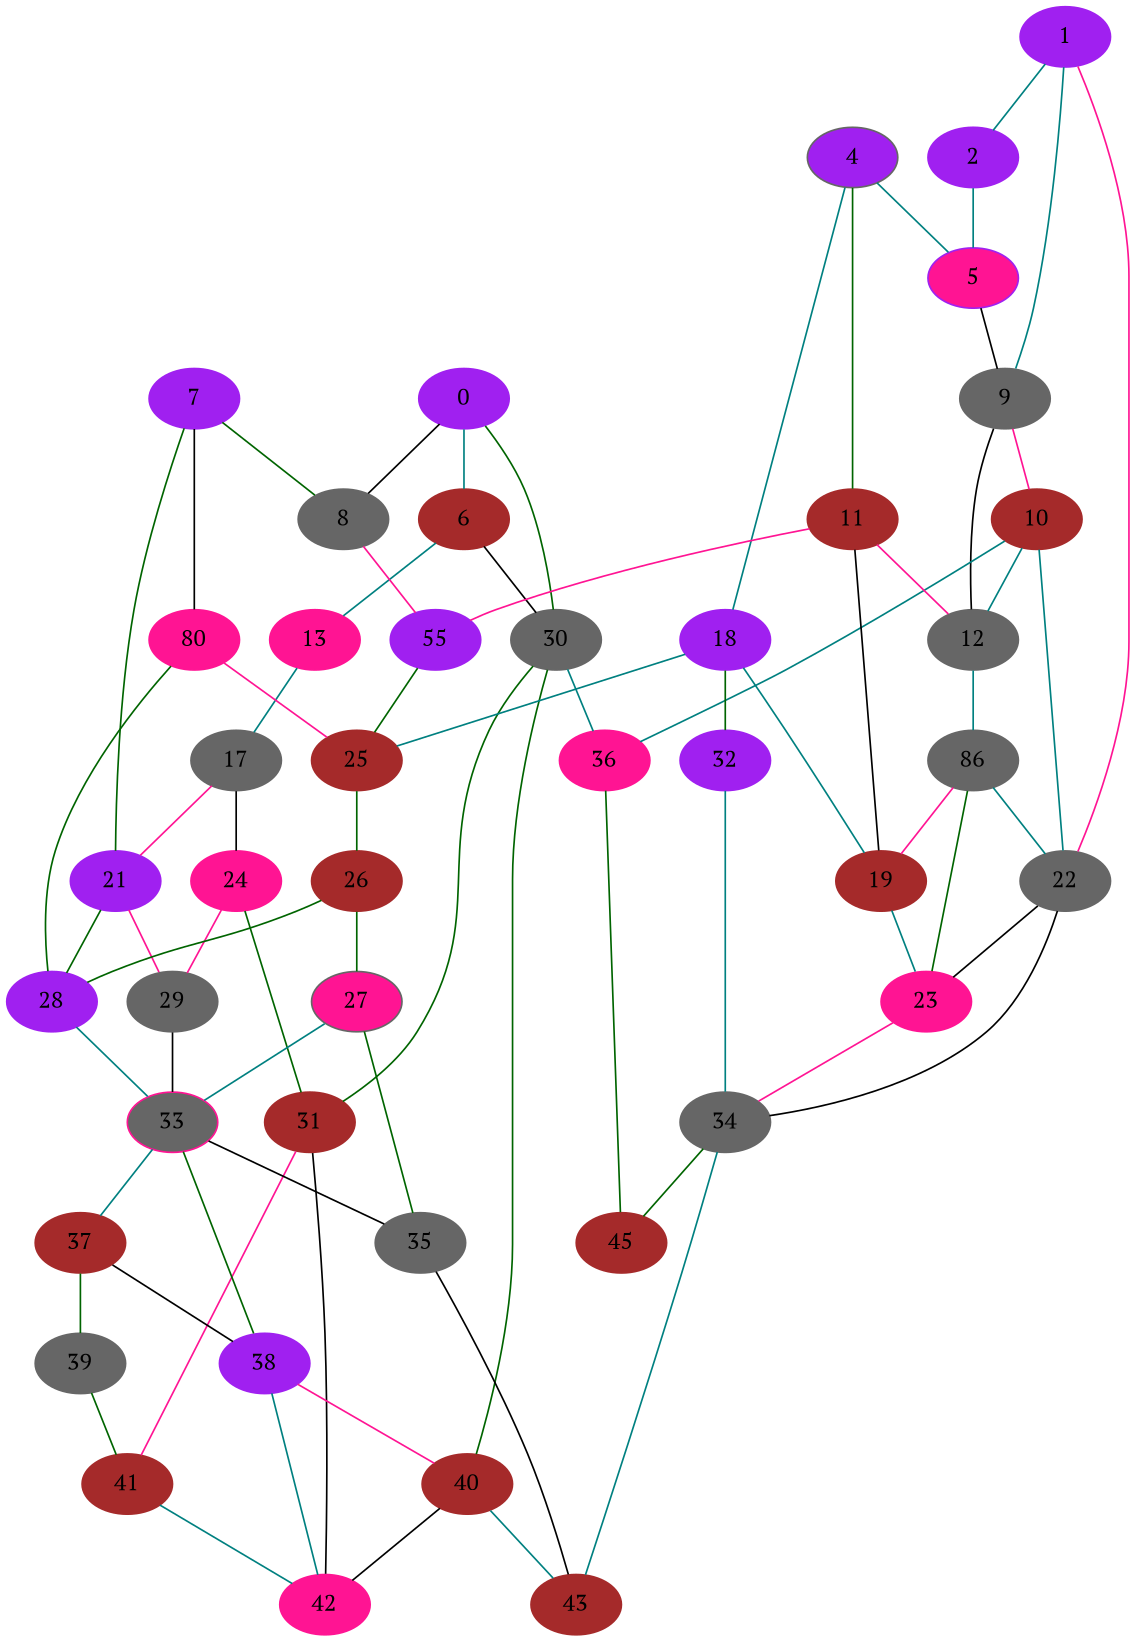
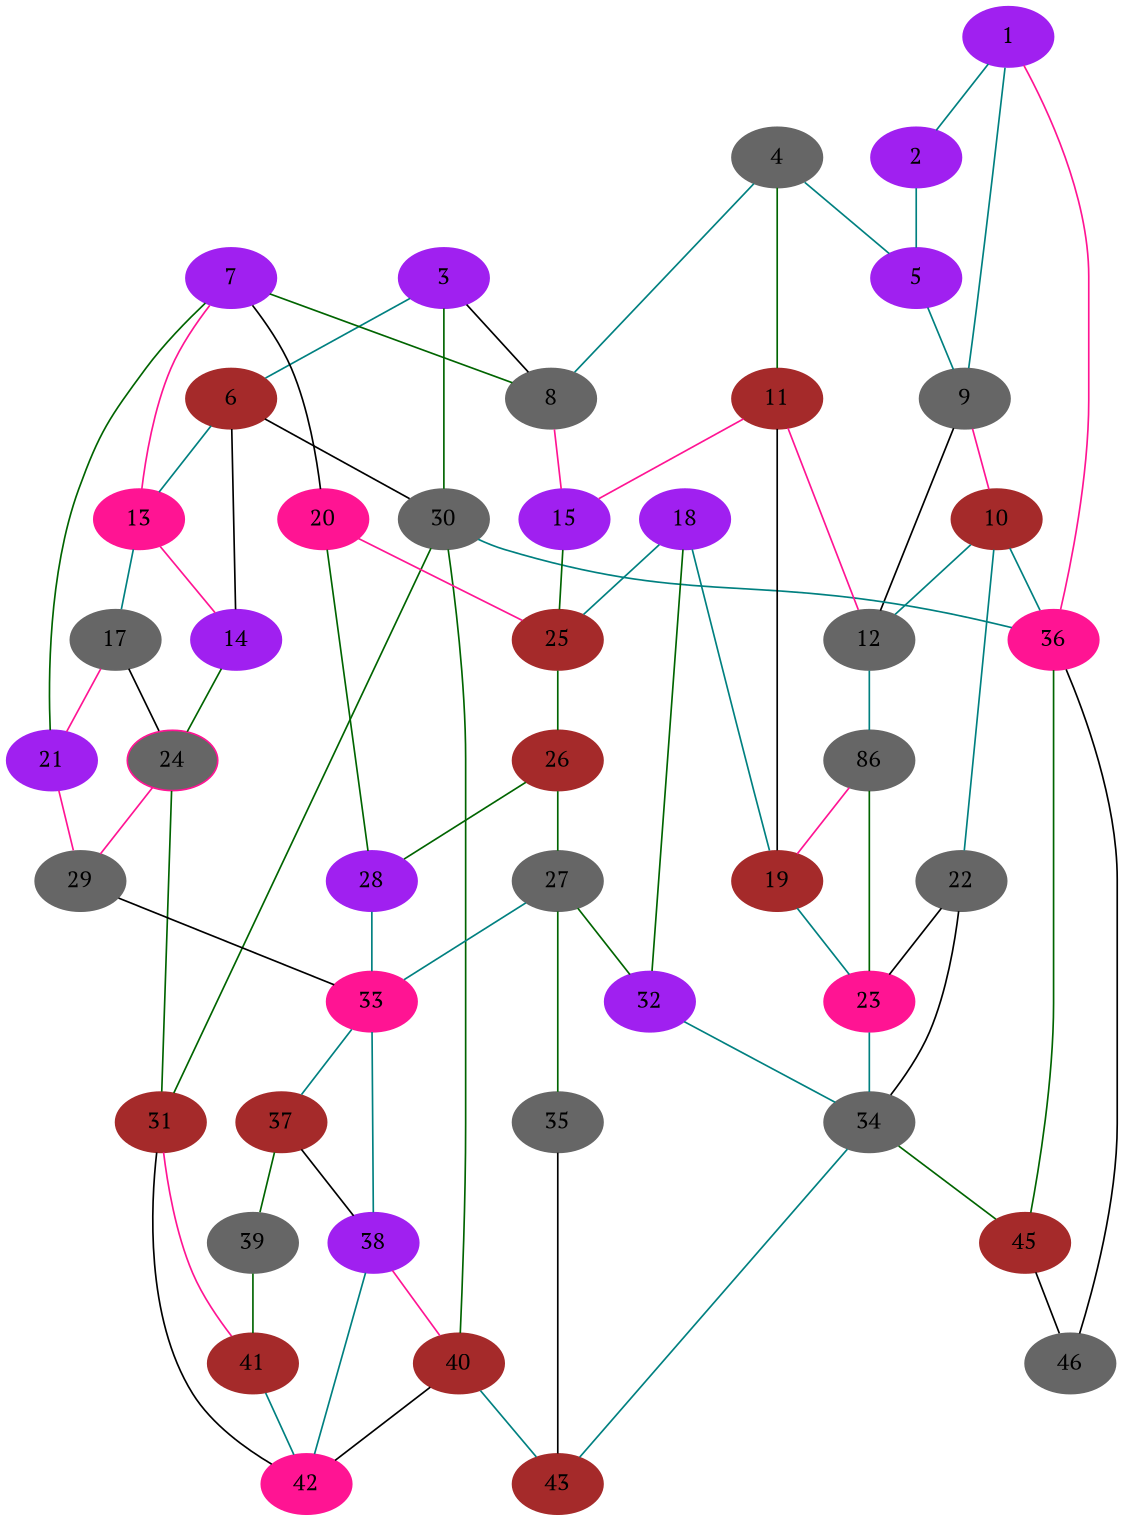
node "4": fillcolor purple -> gray40
node "5": fillcolor deeppink -> purple
edge "5" -- "9": color black -> teal
edge "7" -- "13": added
node "0": label "0" -> "3"
edge "4" -- "18": now "4" -- "8"
edge "1" -- "22": now "1" -- "36"
node "80": label "80" -> "20"
node "14": added
node "55": label "55" -> "15"
edge "86" -- "22": removed
node "24": fillcolor deeppink -> gray40
edge "21" -- "28": removed
edge "27" -- "32": added
node "27": fillcolor deeppink -> gray40
edge "23" -- "34": color deeppink -> teal
node "33": fillcolor gray40 -> deeppink
edge "33" -- "35": removed
edge "33" -- "38": color darkgreen -> teal
node "46": added
